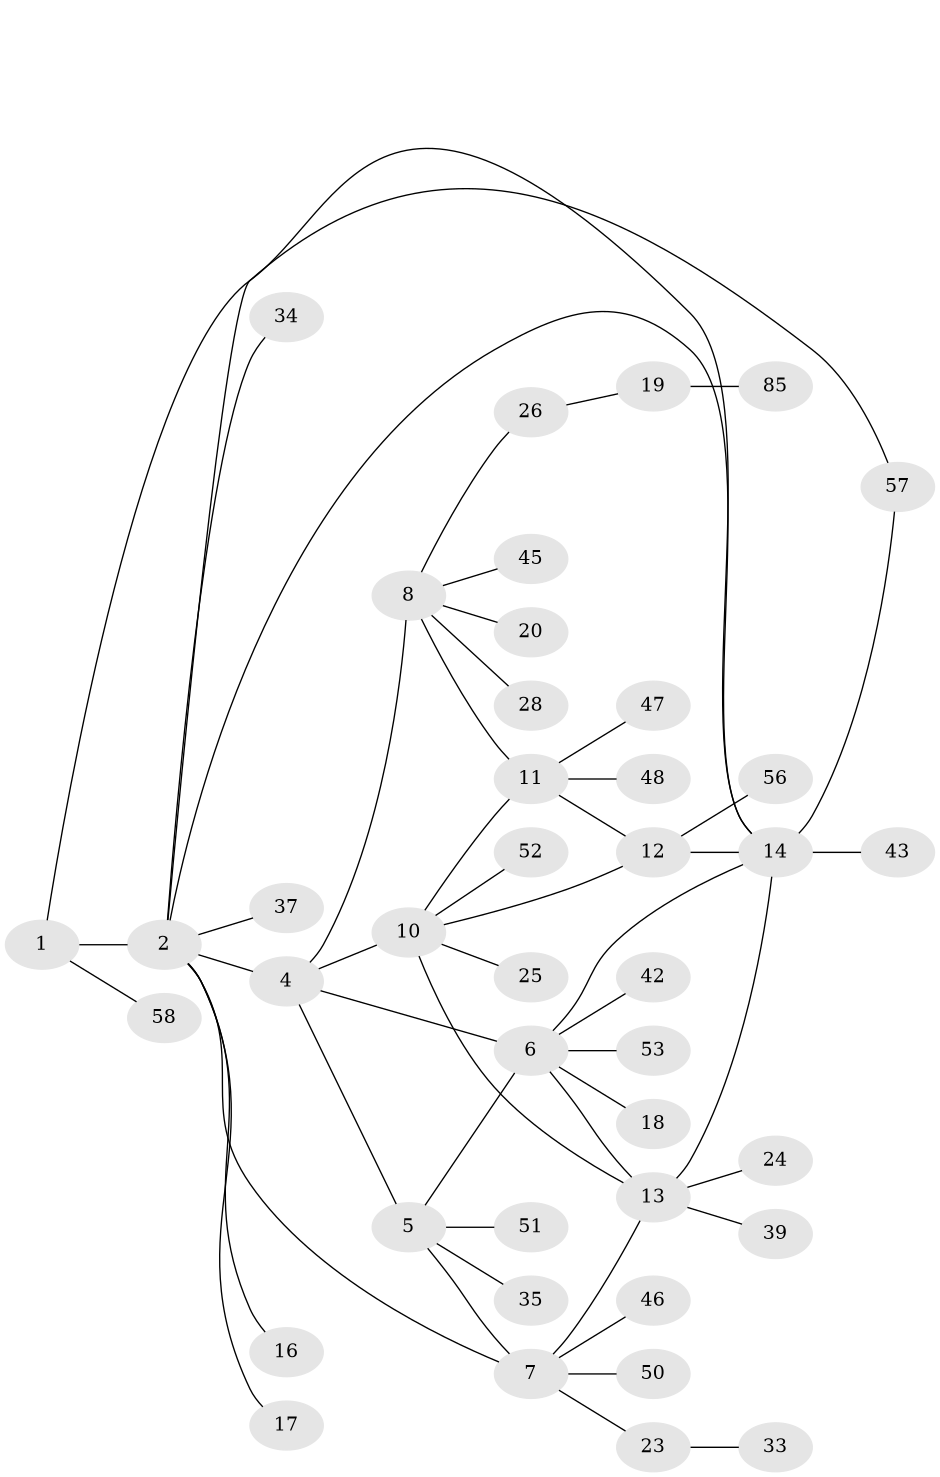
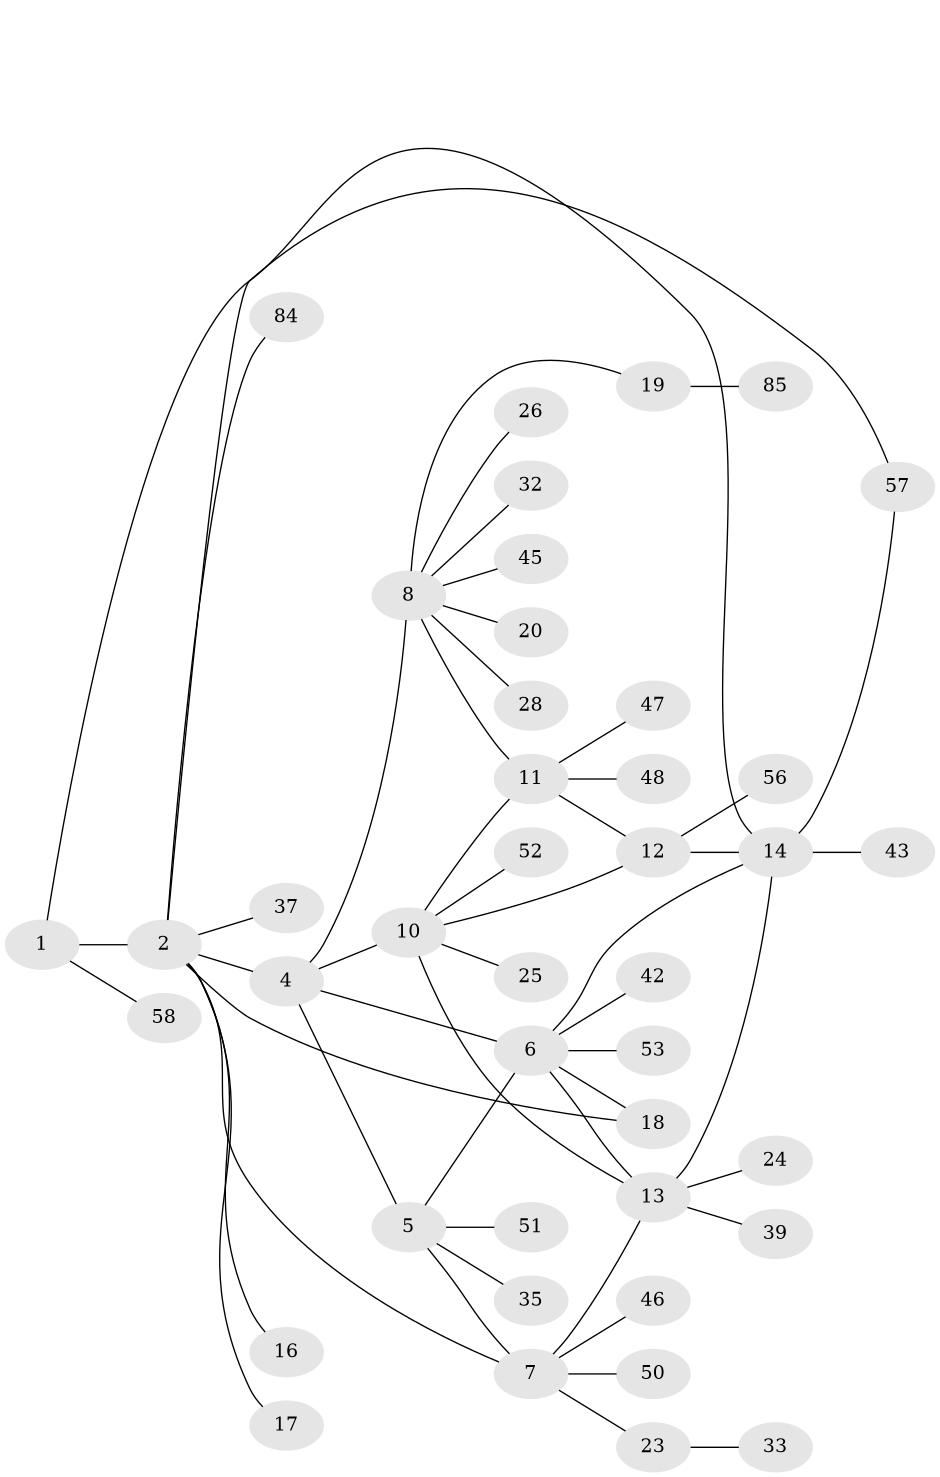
node "34": label "34" -> "84"
edge "14" -- "2": now "18" -- "2"
edge "19" -- "26": now "19" -- "8"
node "32": added
